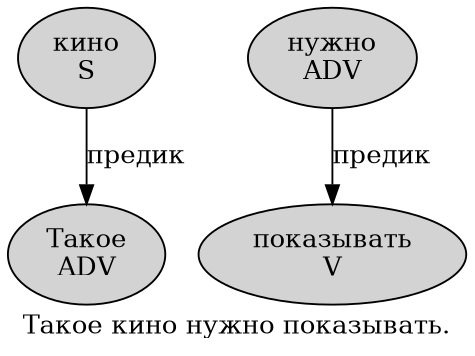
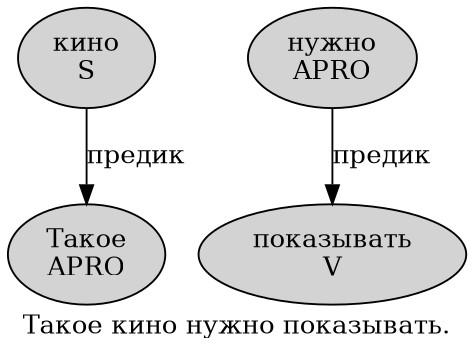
node "нужно ADV": label "нужно ADV" -> "нужно APRO"
node "Такое ADV": label "Такое ADV" -> "Такое APRO"
